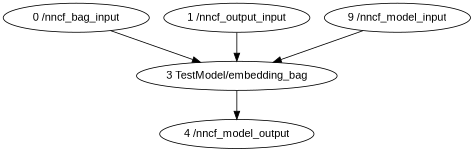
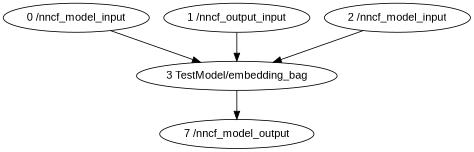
node "0 /nncf_bag_input": label "0 /nncf_bag_input" -> "0 /nncf_model_input"
node "9 /nncf_model_input": label "9 /nncf_model_input" -> "2 /nncf_model_input"
node "4 /nncf_model_output": label "4 /nncf_model_output" -> "7 /nncf_model_output"
